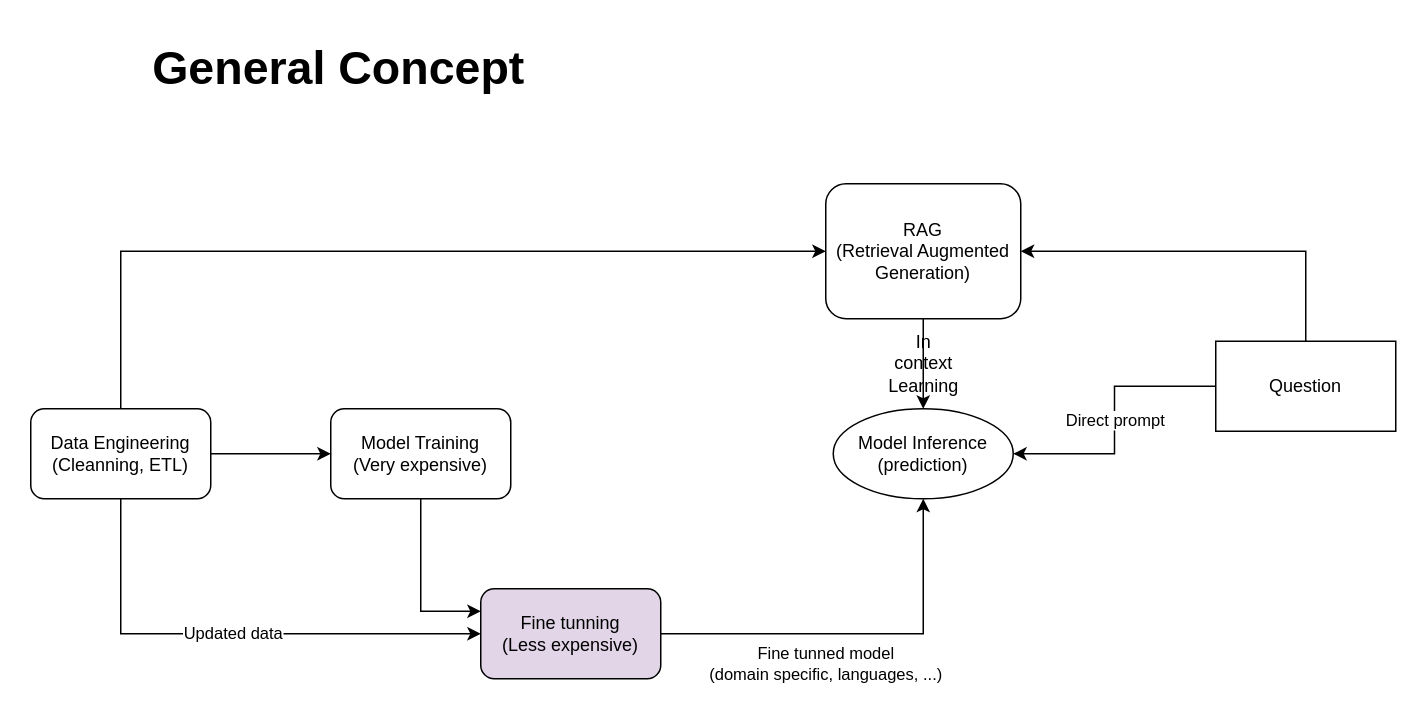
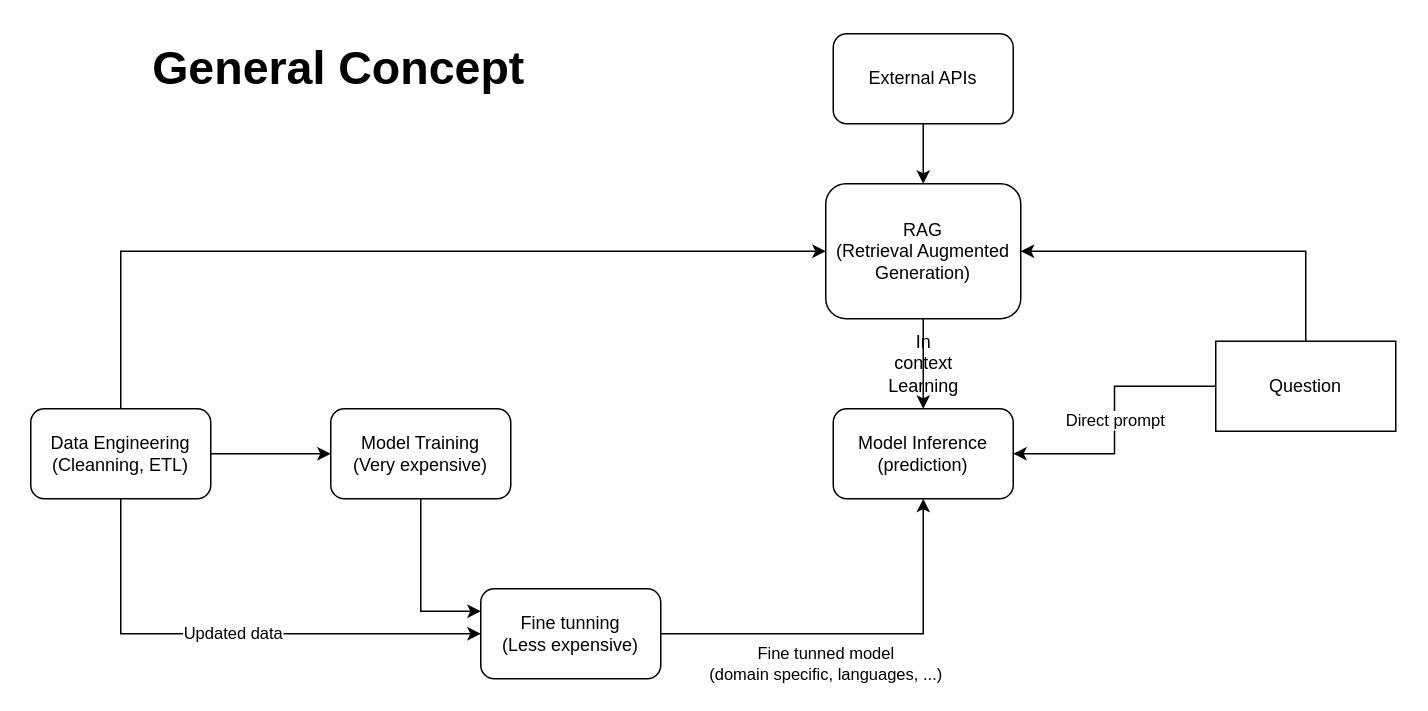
node "External APIs": added
edge "External APIs" -> "RAG (Retrieval Augmented Generation)": added
node "Model Inference (prediction)": shape ellipse -> rounded rectangle
node "Fine tunning (Less expensive)": fillcolor #e1d5e7 -> #ffffff
